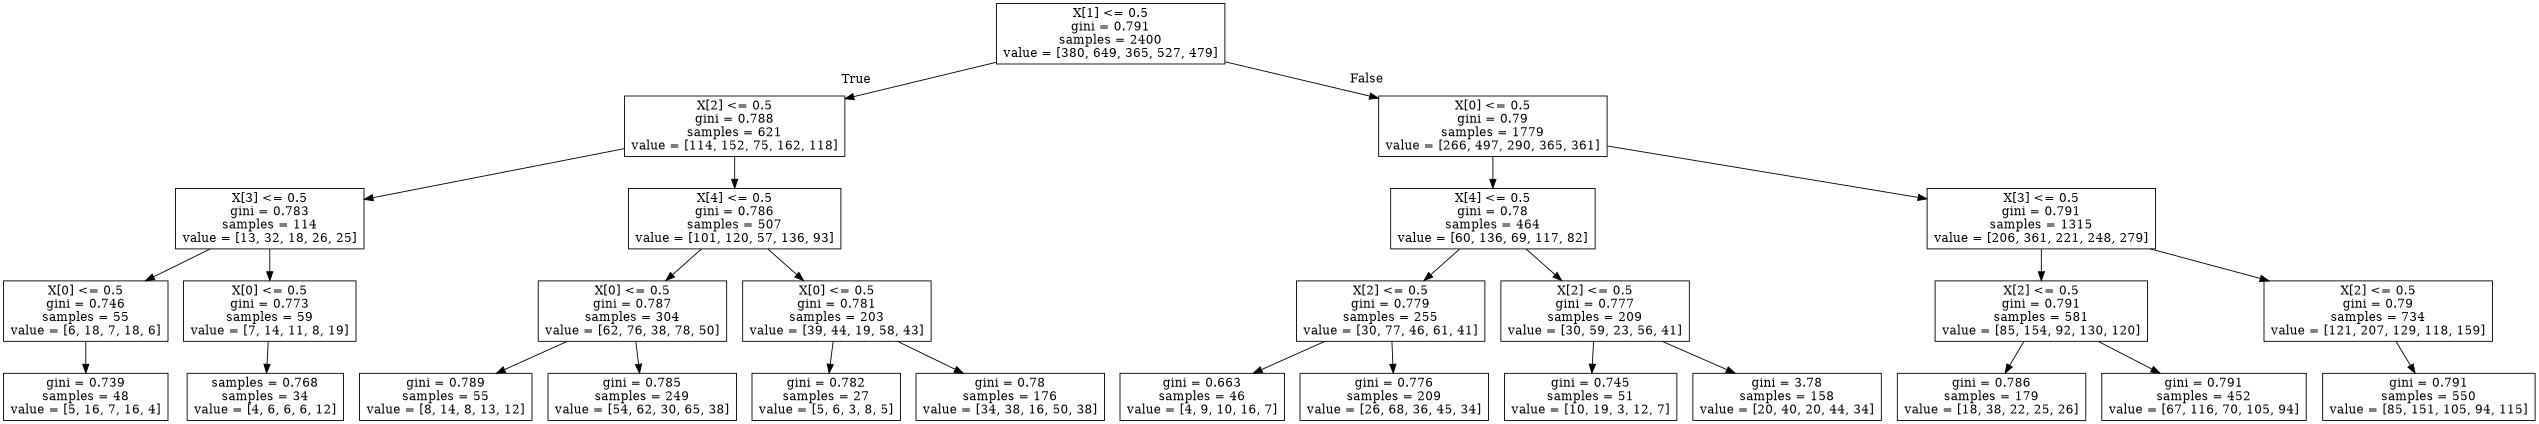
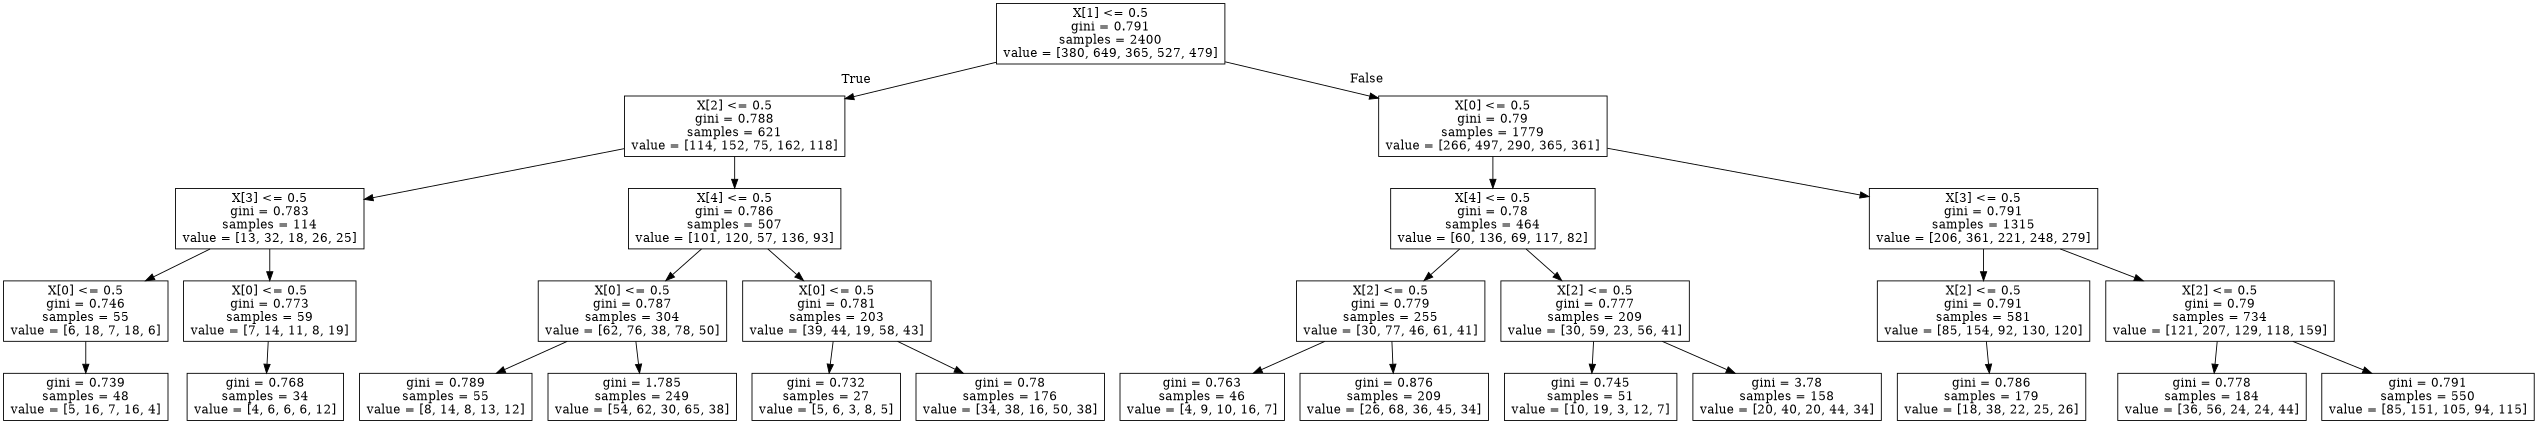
node "samples = 0.768 samples = 34 value = [4, 6, 6, 6, 12]": label "samples = 0.768 samples = 34 value = [4, 6, 6, 6, 12]" -> "gini = 0.768 samples = 34 value = [4, 6, 6, 6, 12]"
node "gini = 0.785 samples = 249 value = [54, 62, 30, 65, 38]": label "gini = 0.785 samples = 249 value = [54, 62, 30, 65, 38]" -> "gini = 1.785 samples = 249 value = [54, 62, 30, 65, 38]"
node "gini = 0.782 samples = 27 value = [5, 6, 3, 8, 5]": label "gini = 0.782 samples = 27 value = [5, 6, 3, 8, 5]" -> "gini = 0.732 samples = 27 value = [5, 6, 3, 8, 5]"
node "gini = 0.663 samples = 46 value = [4, 9, 10, 16, 7]": label "gini = 0.663 samples = 46 value = [4, 9, 10, 16, 7]" -> "gini = 0.763 samples = 46 value = [4, 9, 10, 16, 7]"
node "gini = 0.776 samples = 209 value = [26, 68, 36, 45, 34]": label "gini = 0.776 samples = 209 value = [26, 68, 36, 45, 34]" -> "gini = 0.876 samples = 209 value = [26, 68, 36, 45, 34]"
node "gini = 0.791 samples = 452 value = [67, 116, 70, 105, 94]": removed
node "gini = 0.778 samples = 184 value = [36, 56, 24, 24, 44]": added
